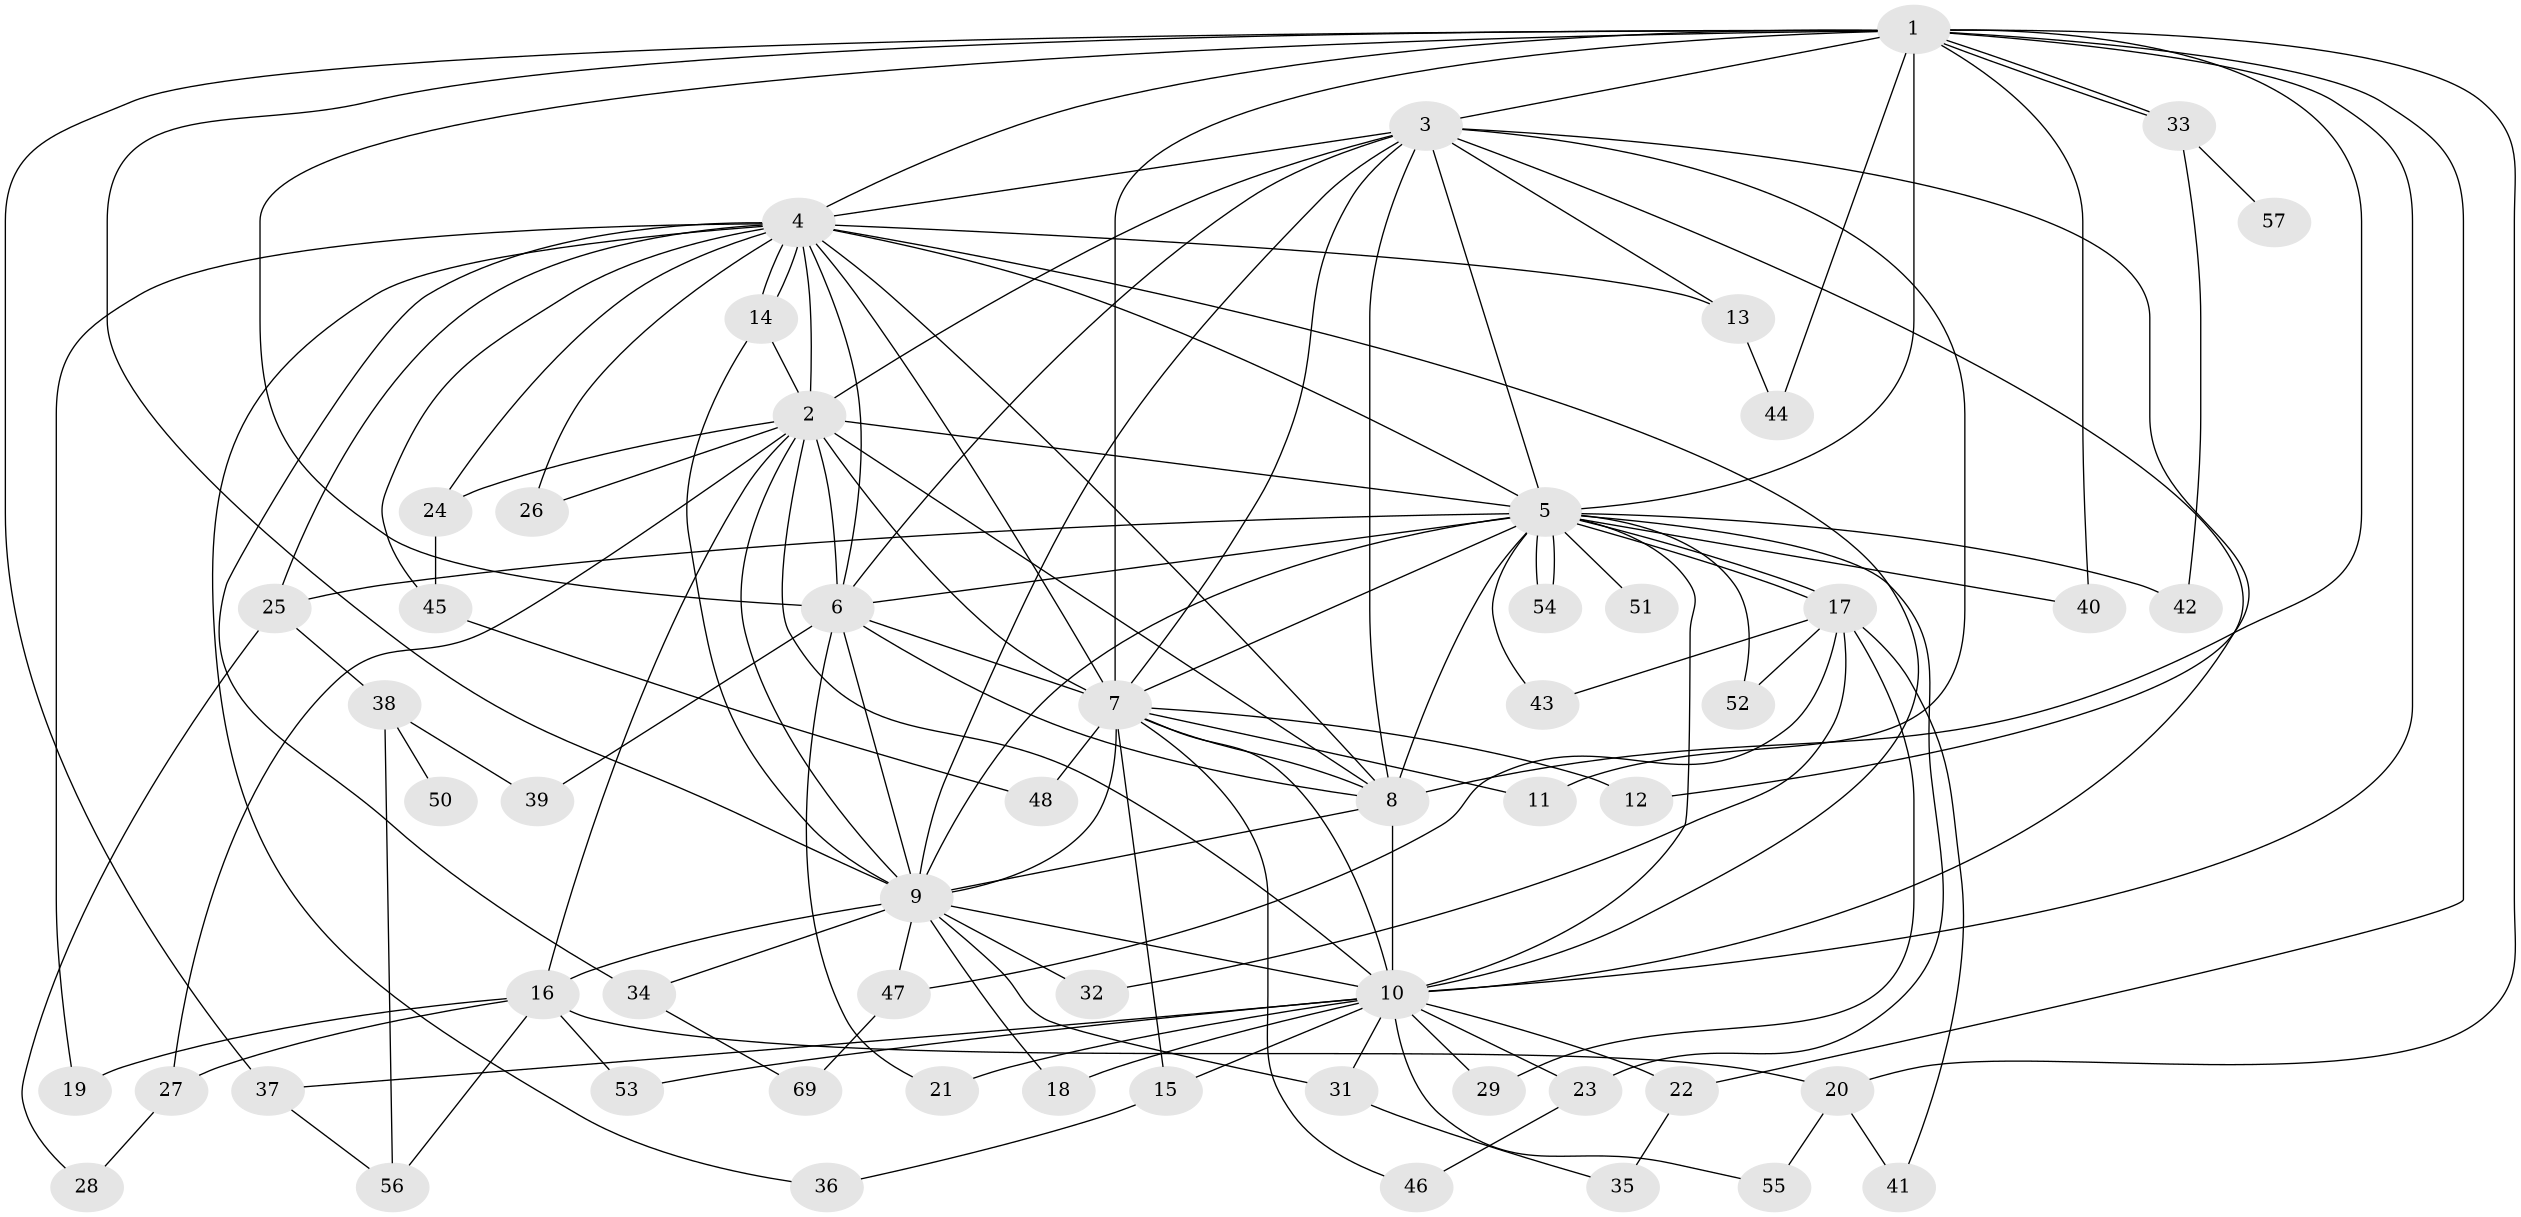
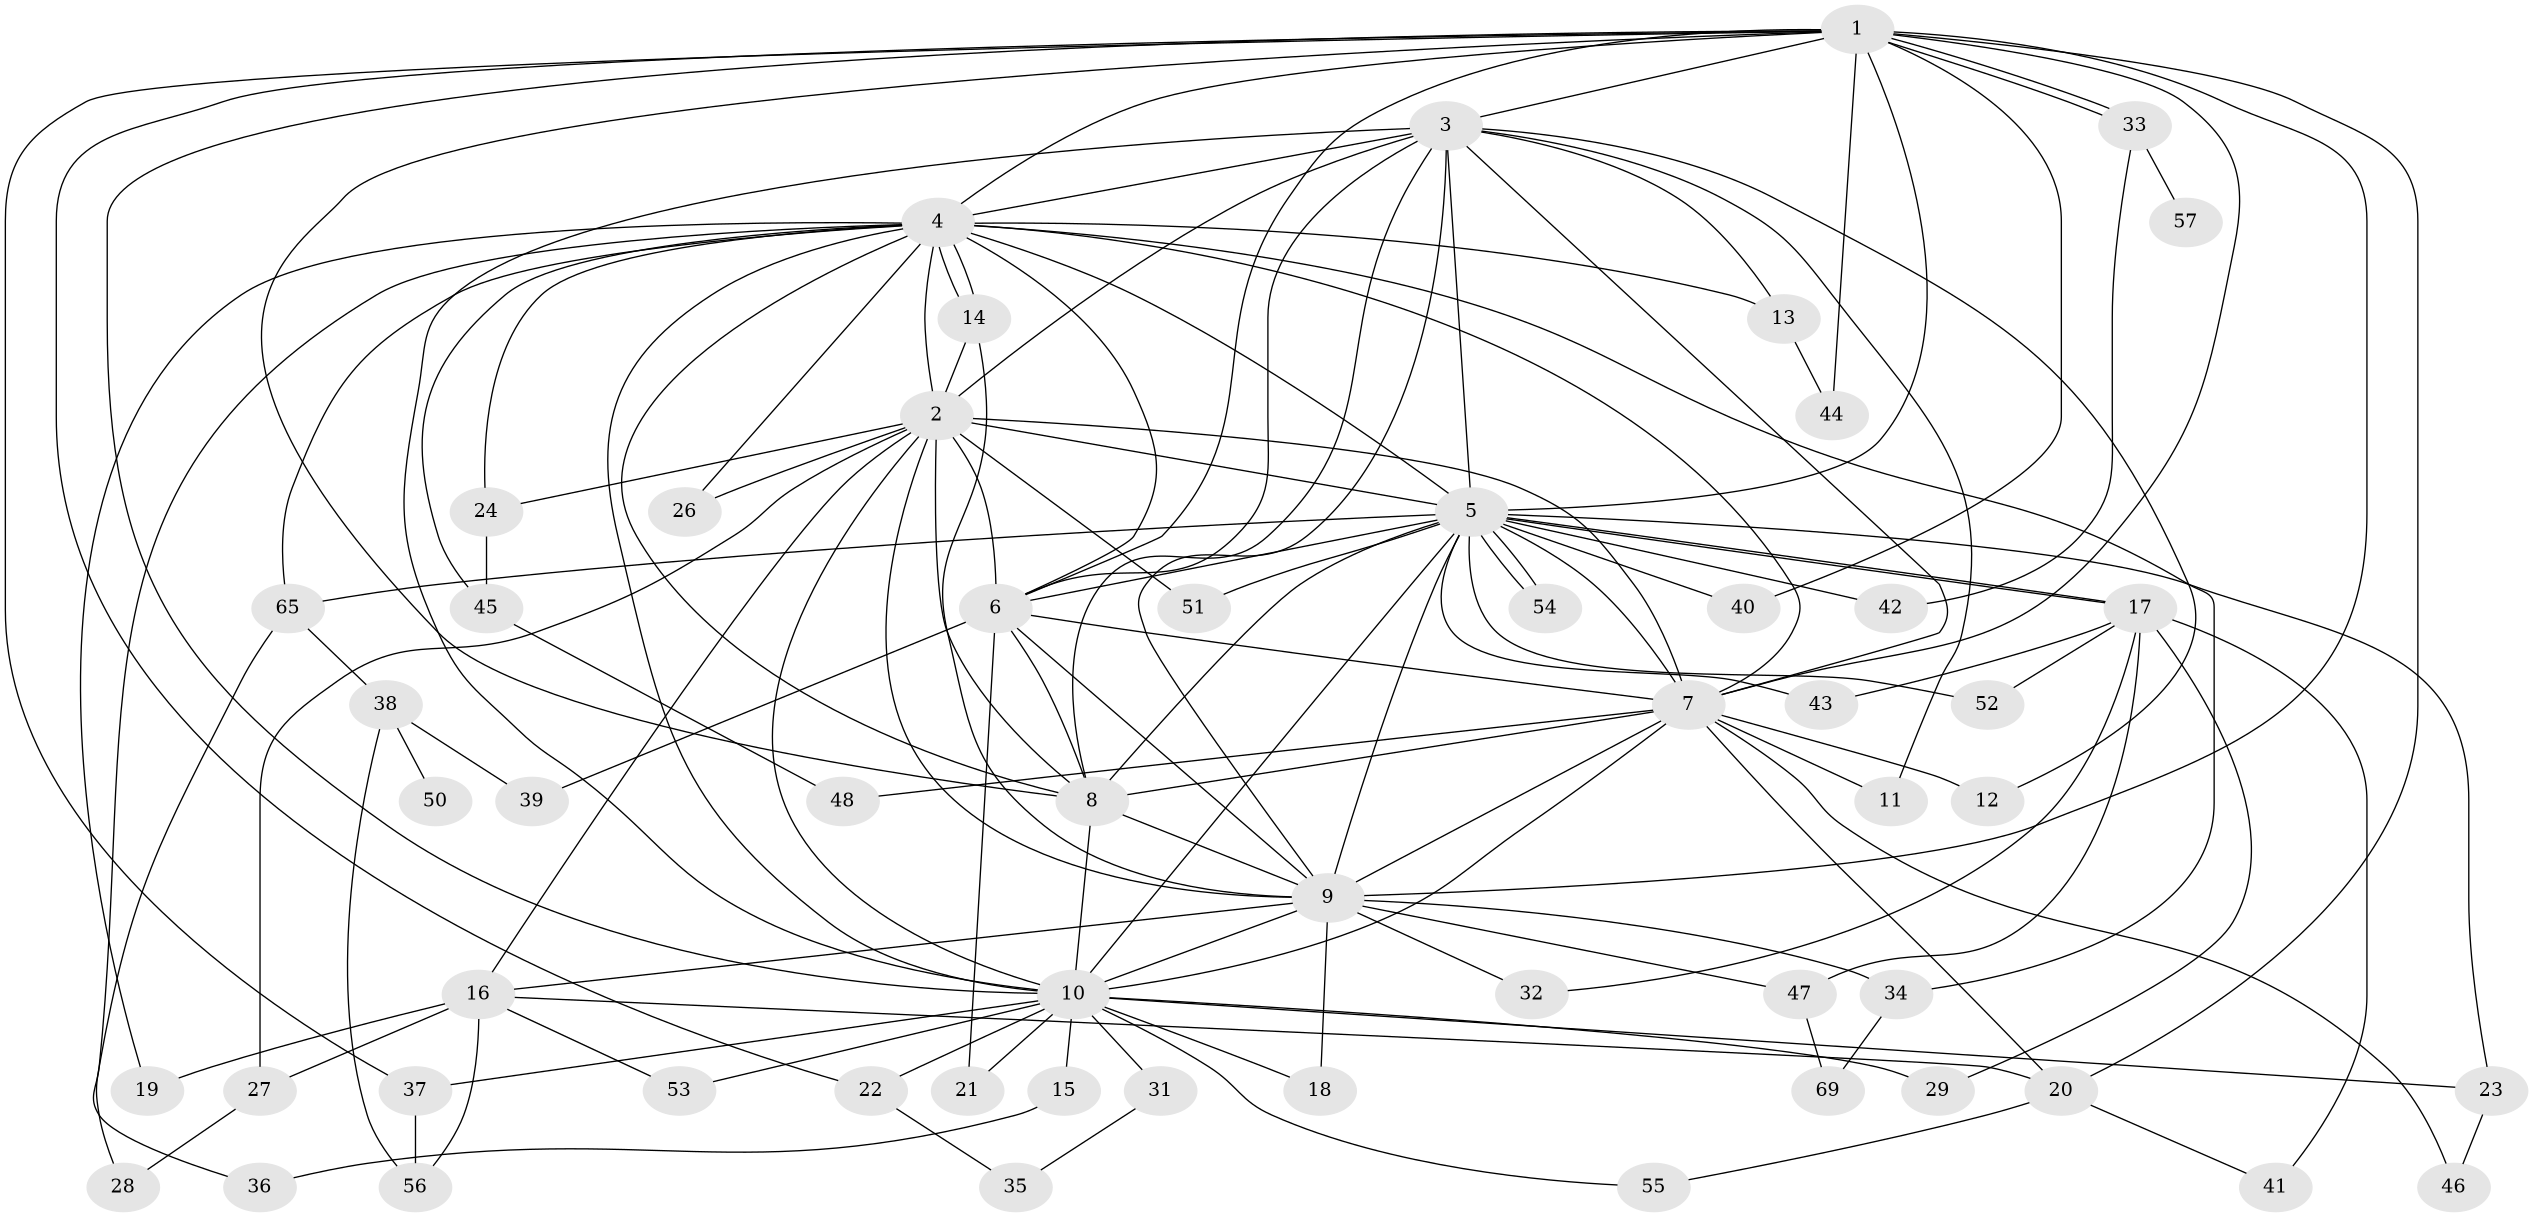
edge "2" -- "51": added
node "25": label "25" -> "65"
edge "7" -- "15": now "7" -- "20"
edge "9" -- "31": removed
